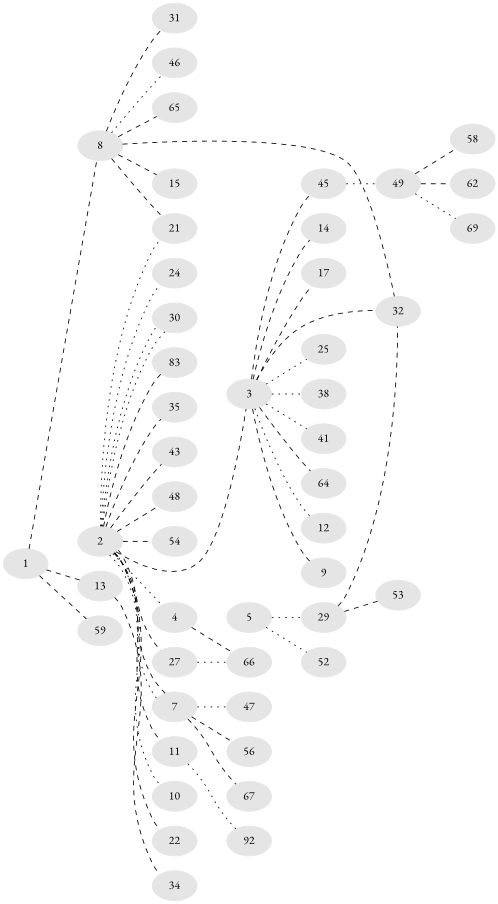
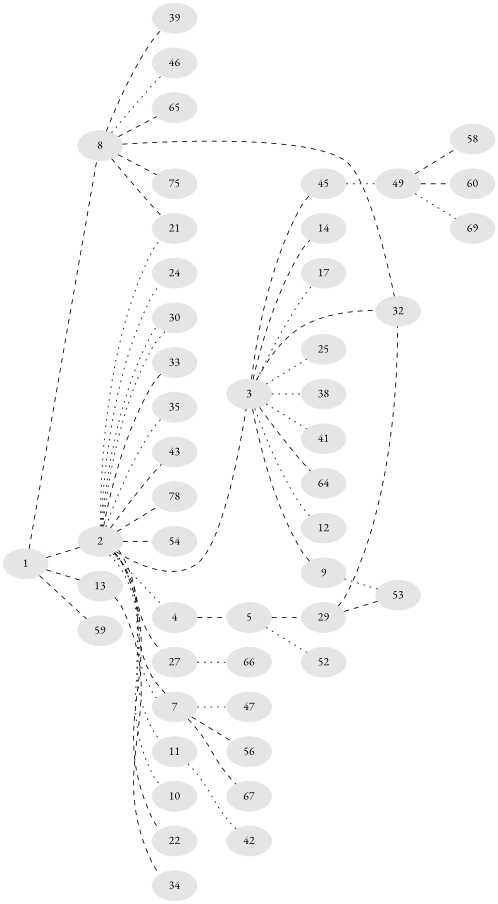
node "31": label "31" -> "39"
node "15": label "15" -> "75"
node "62": label "62" -> "60"
edge "17" -- "3": style dashed -> dotted
node "83": label "83" -> "33"
edge "35" -- "2": style dashed -> dotted
node "48": label "48" -> "78"
edge "2" -- "1": added
edge "9" -- "53": added
edge "5" -- "29": style dotted -> dashed
edge "4" -- "66": now "4" -- "5"
edge "2" -- "11": style dashed -> dotted
node "92": label "92" -> "42"
